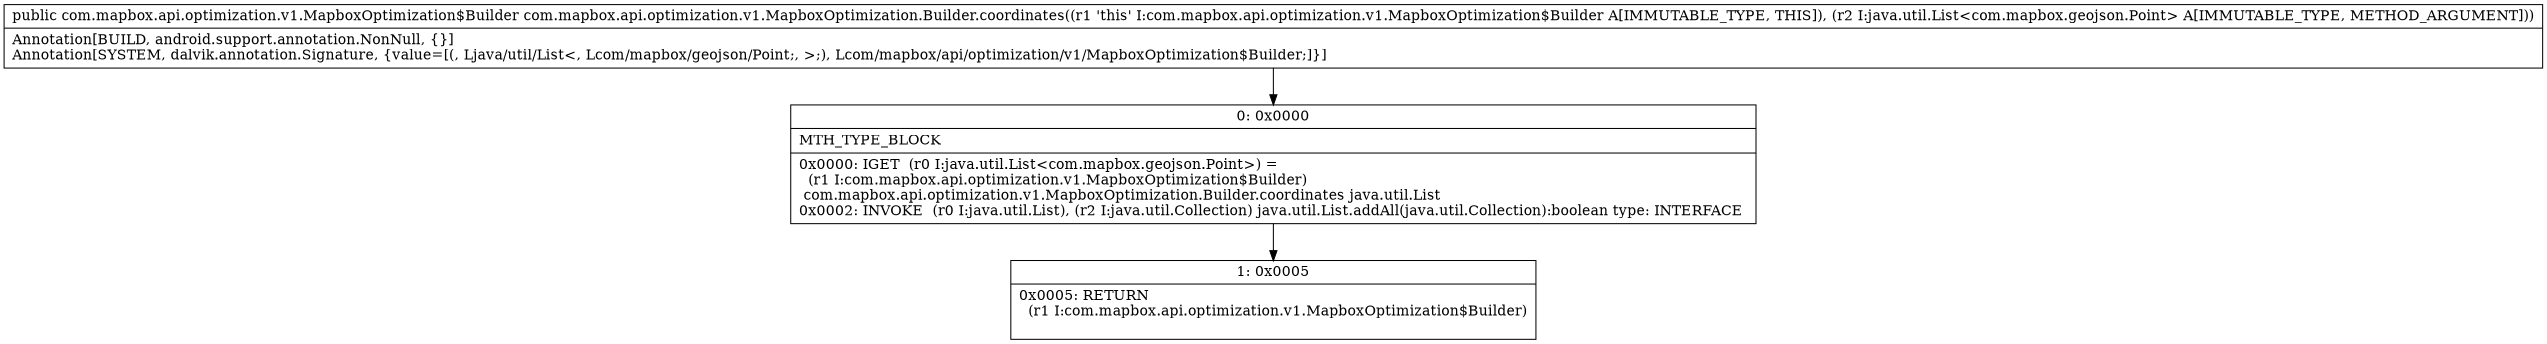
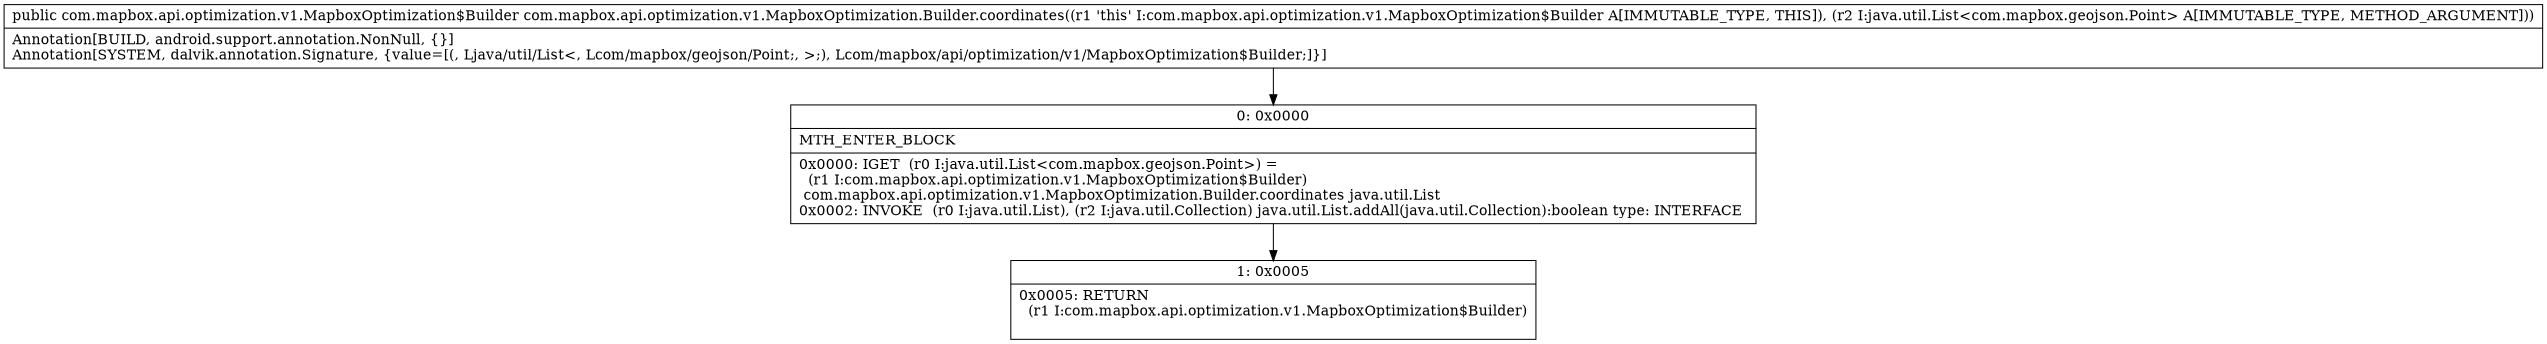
node "0: 0x0000": text "MTH_TYPE_BLOCK" -> "MTH_ENTER_BLOCK"
